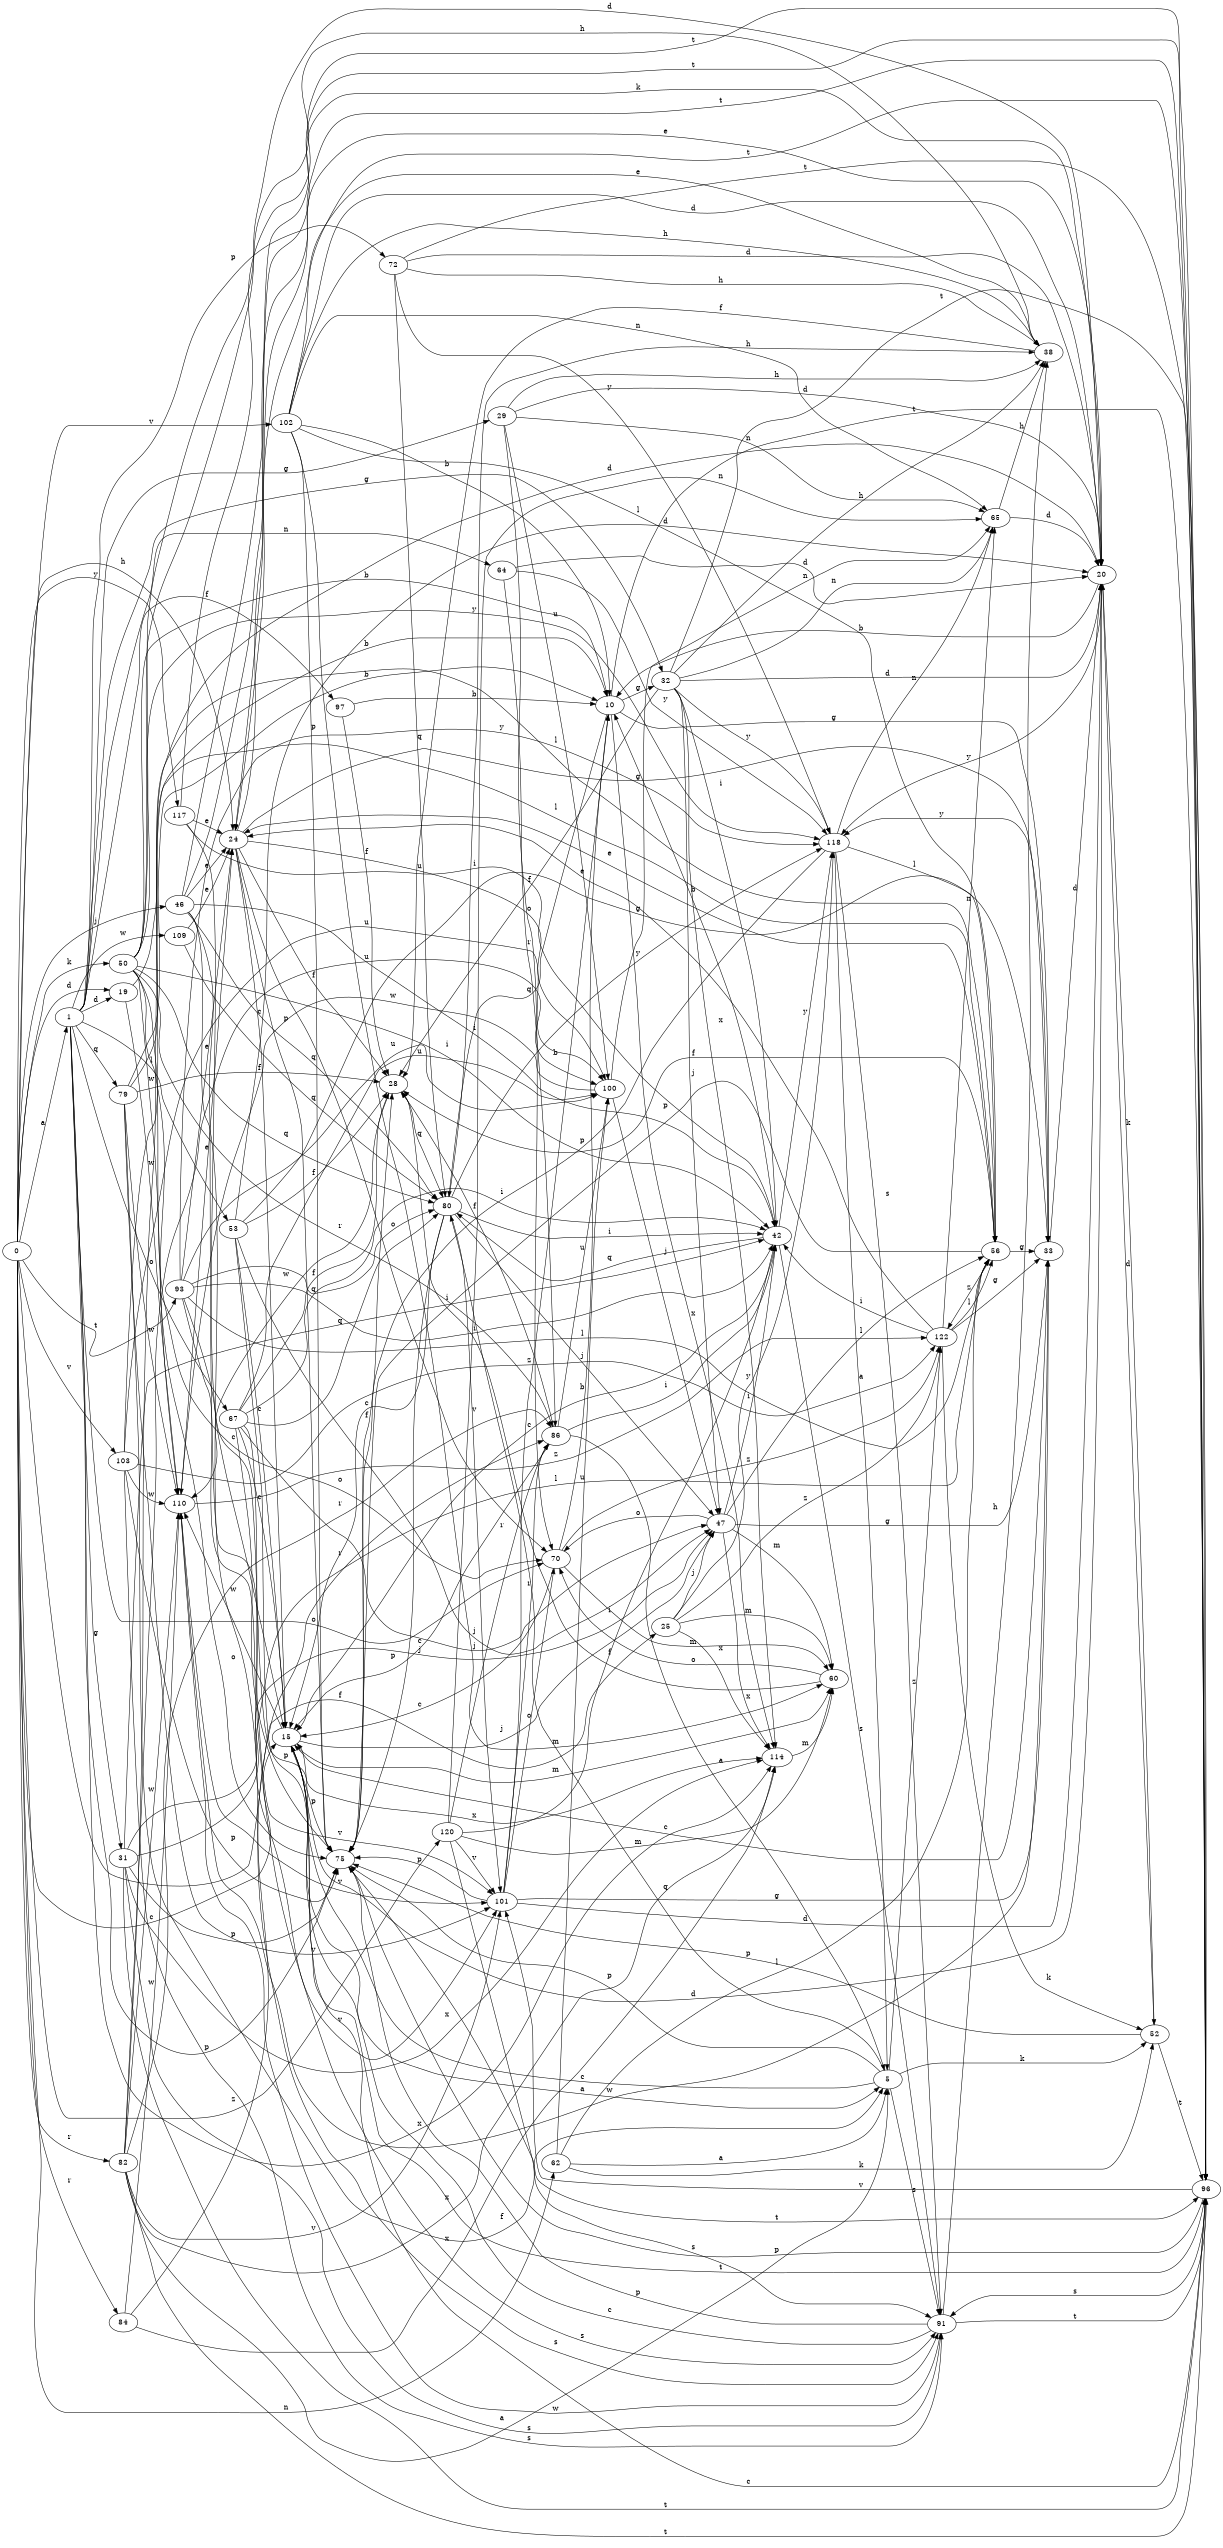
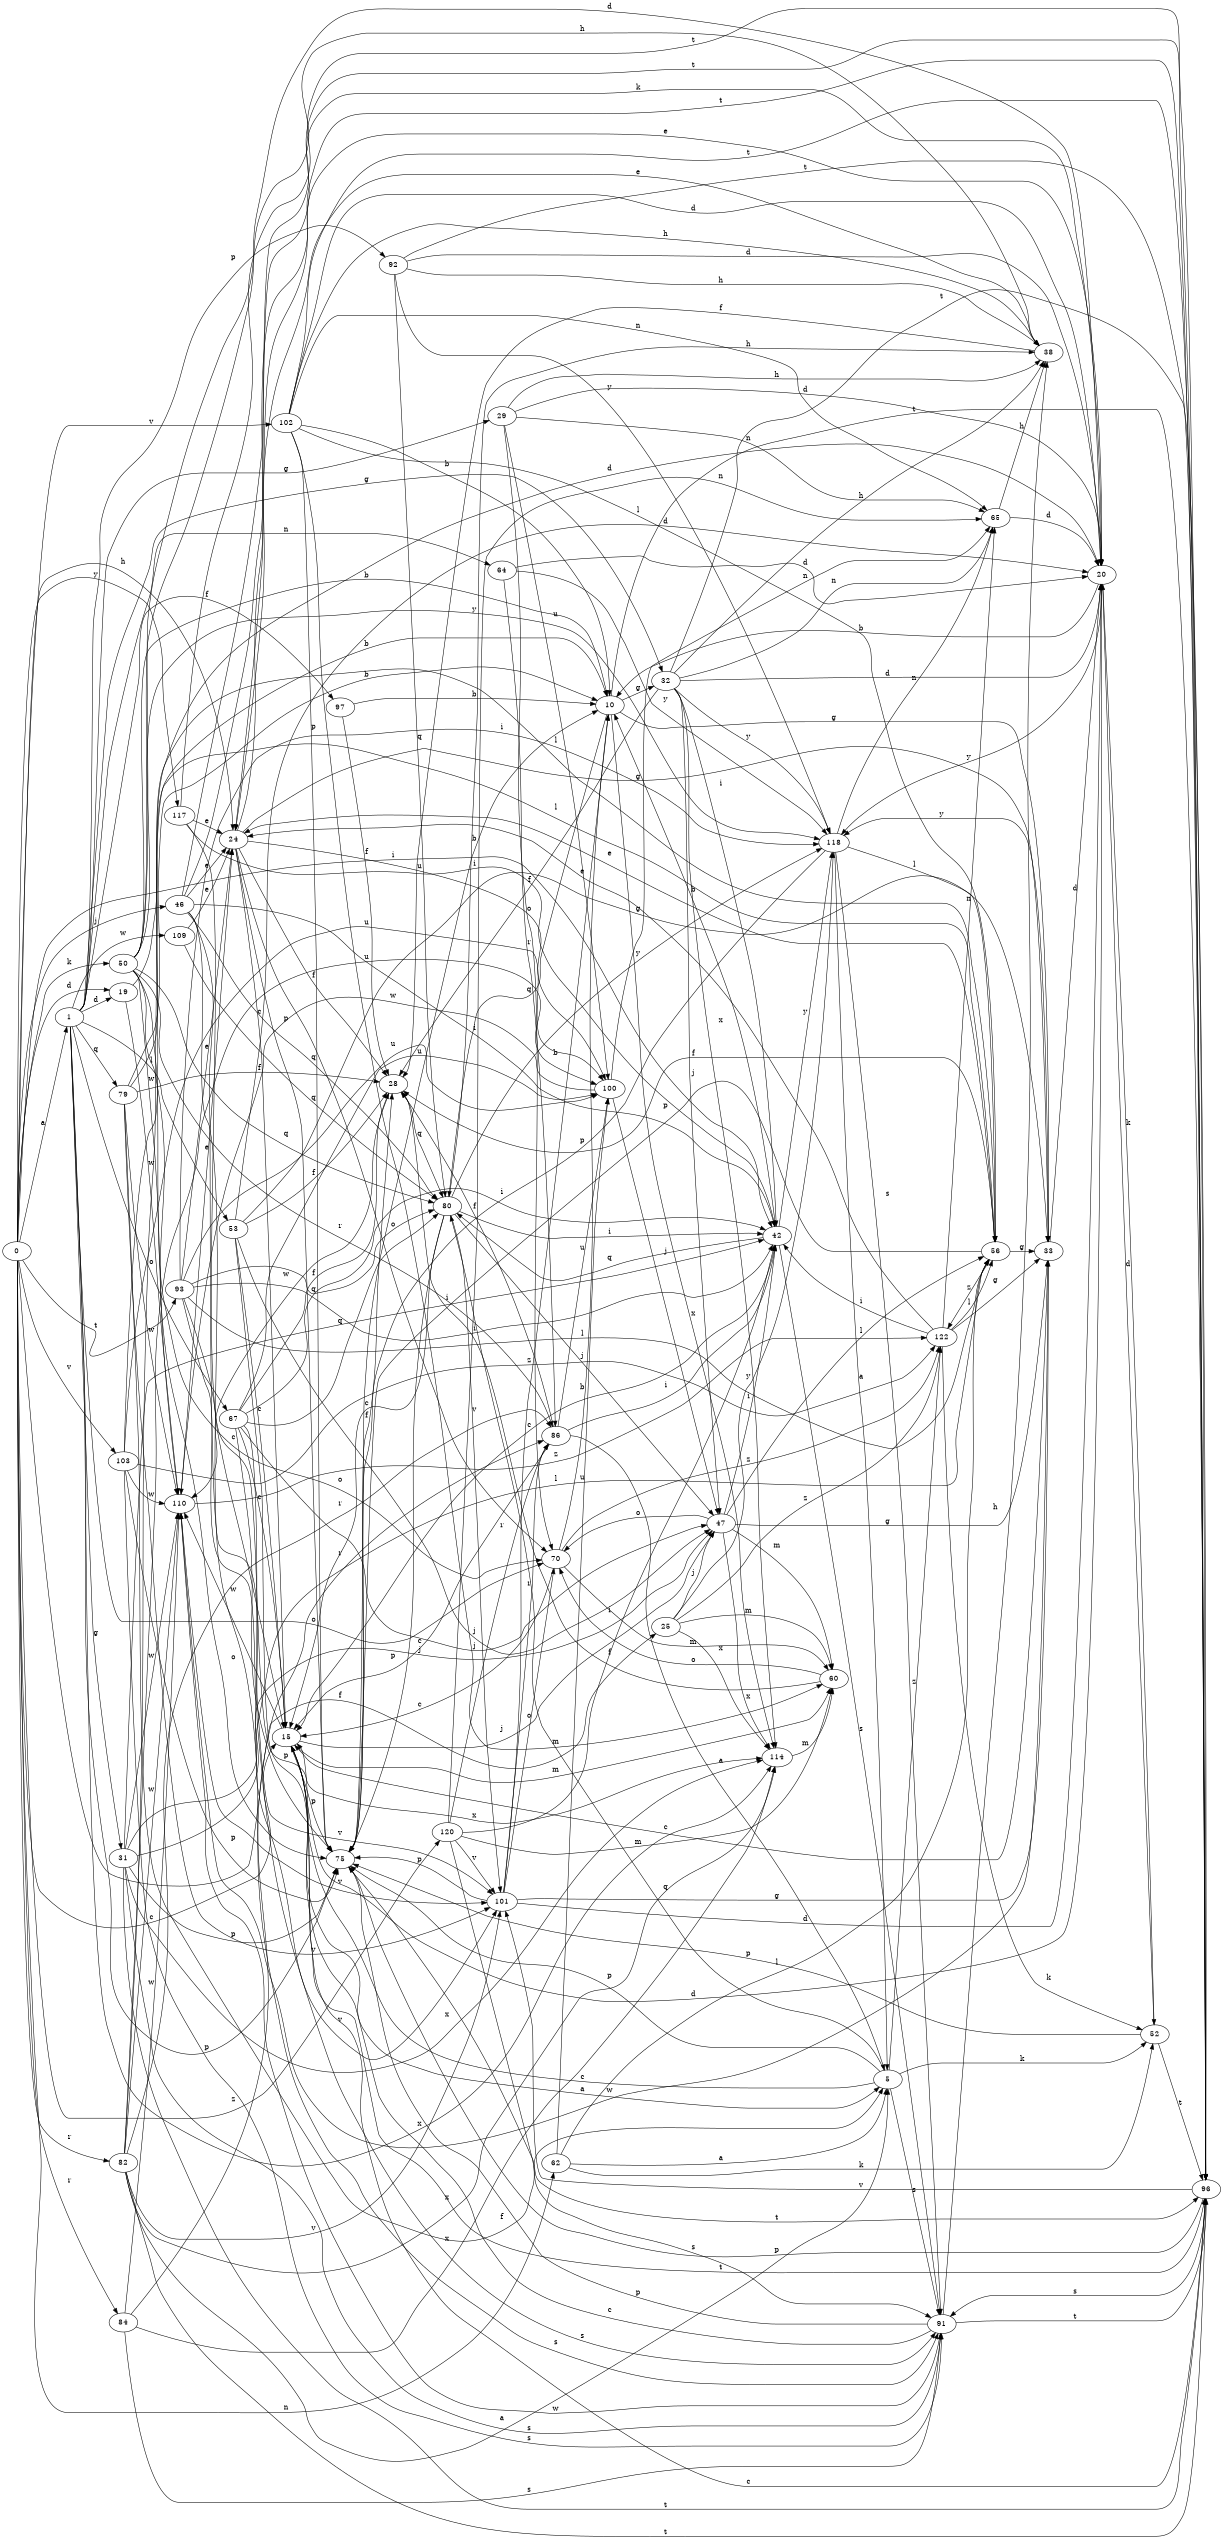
node "72": label "72" -> "92"
edge "93" -> "118": label "y" -> "i"
edge "50" -> "42": now "0" -> "42"
edge "75" -> "10": added, label "b"
edge "31" -> "110": added, label "w"
edge "84" -> "91": added, label "s"
